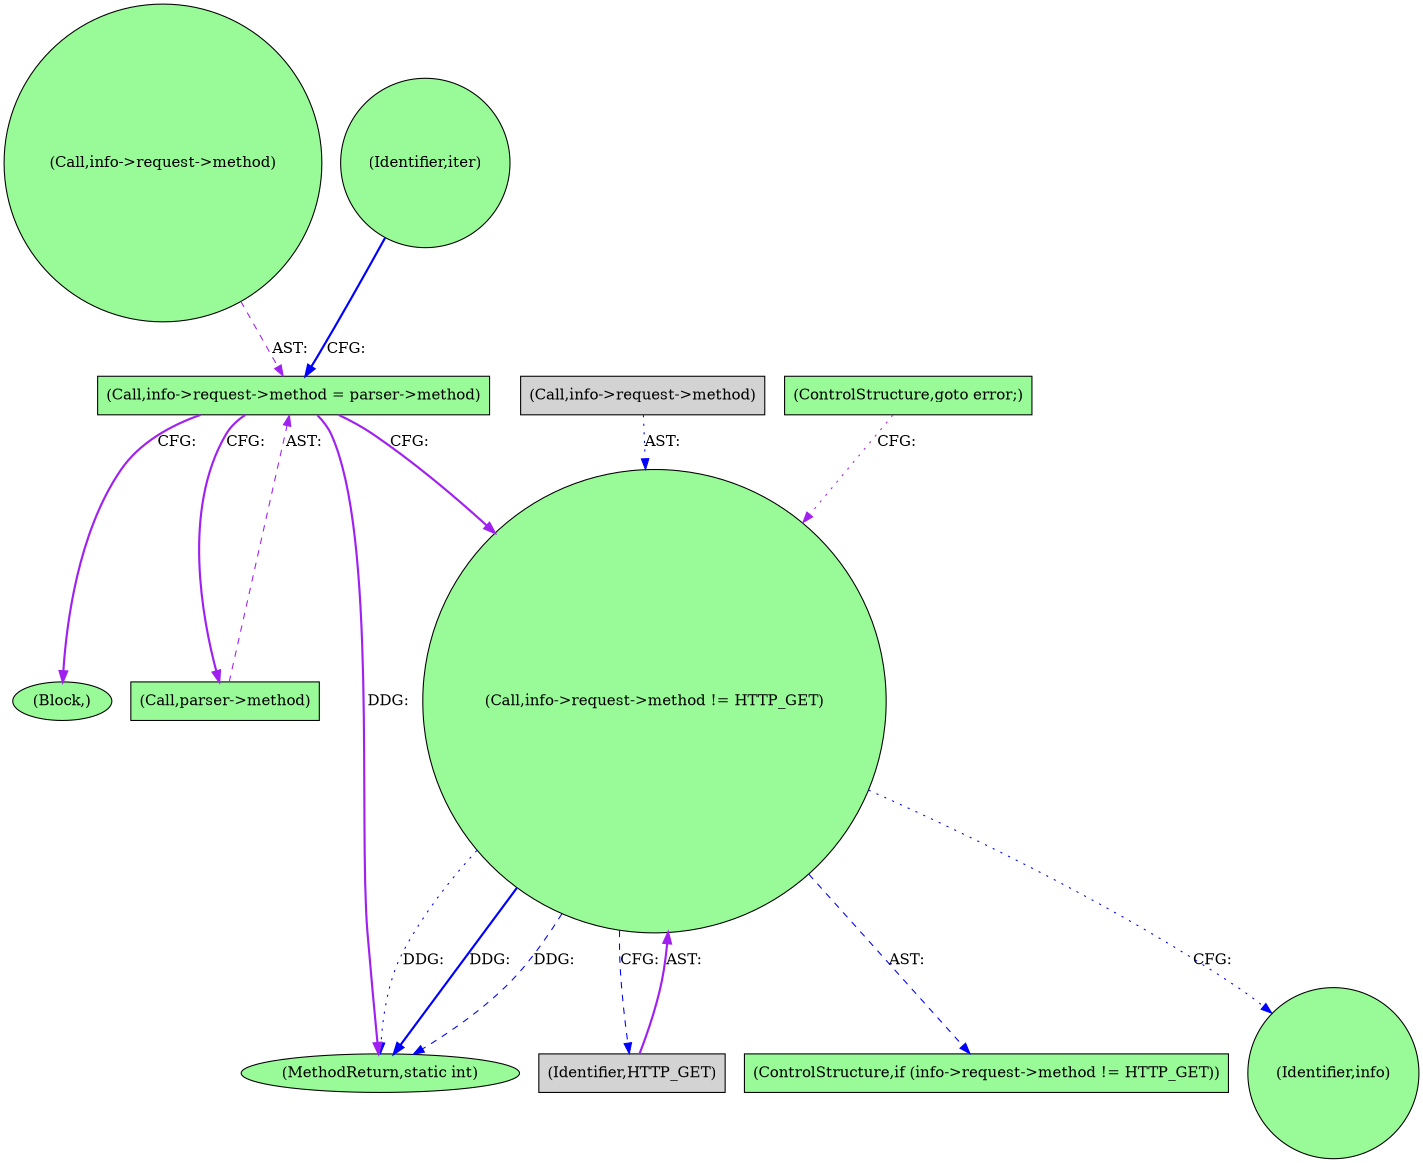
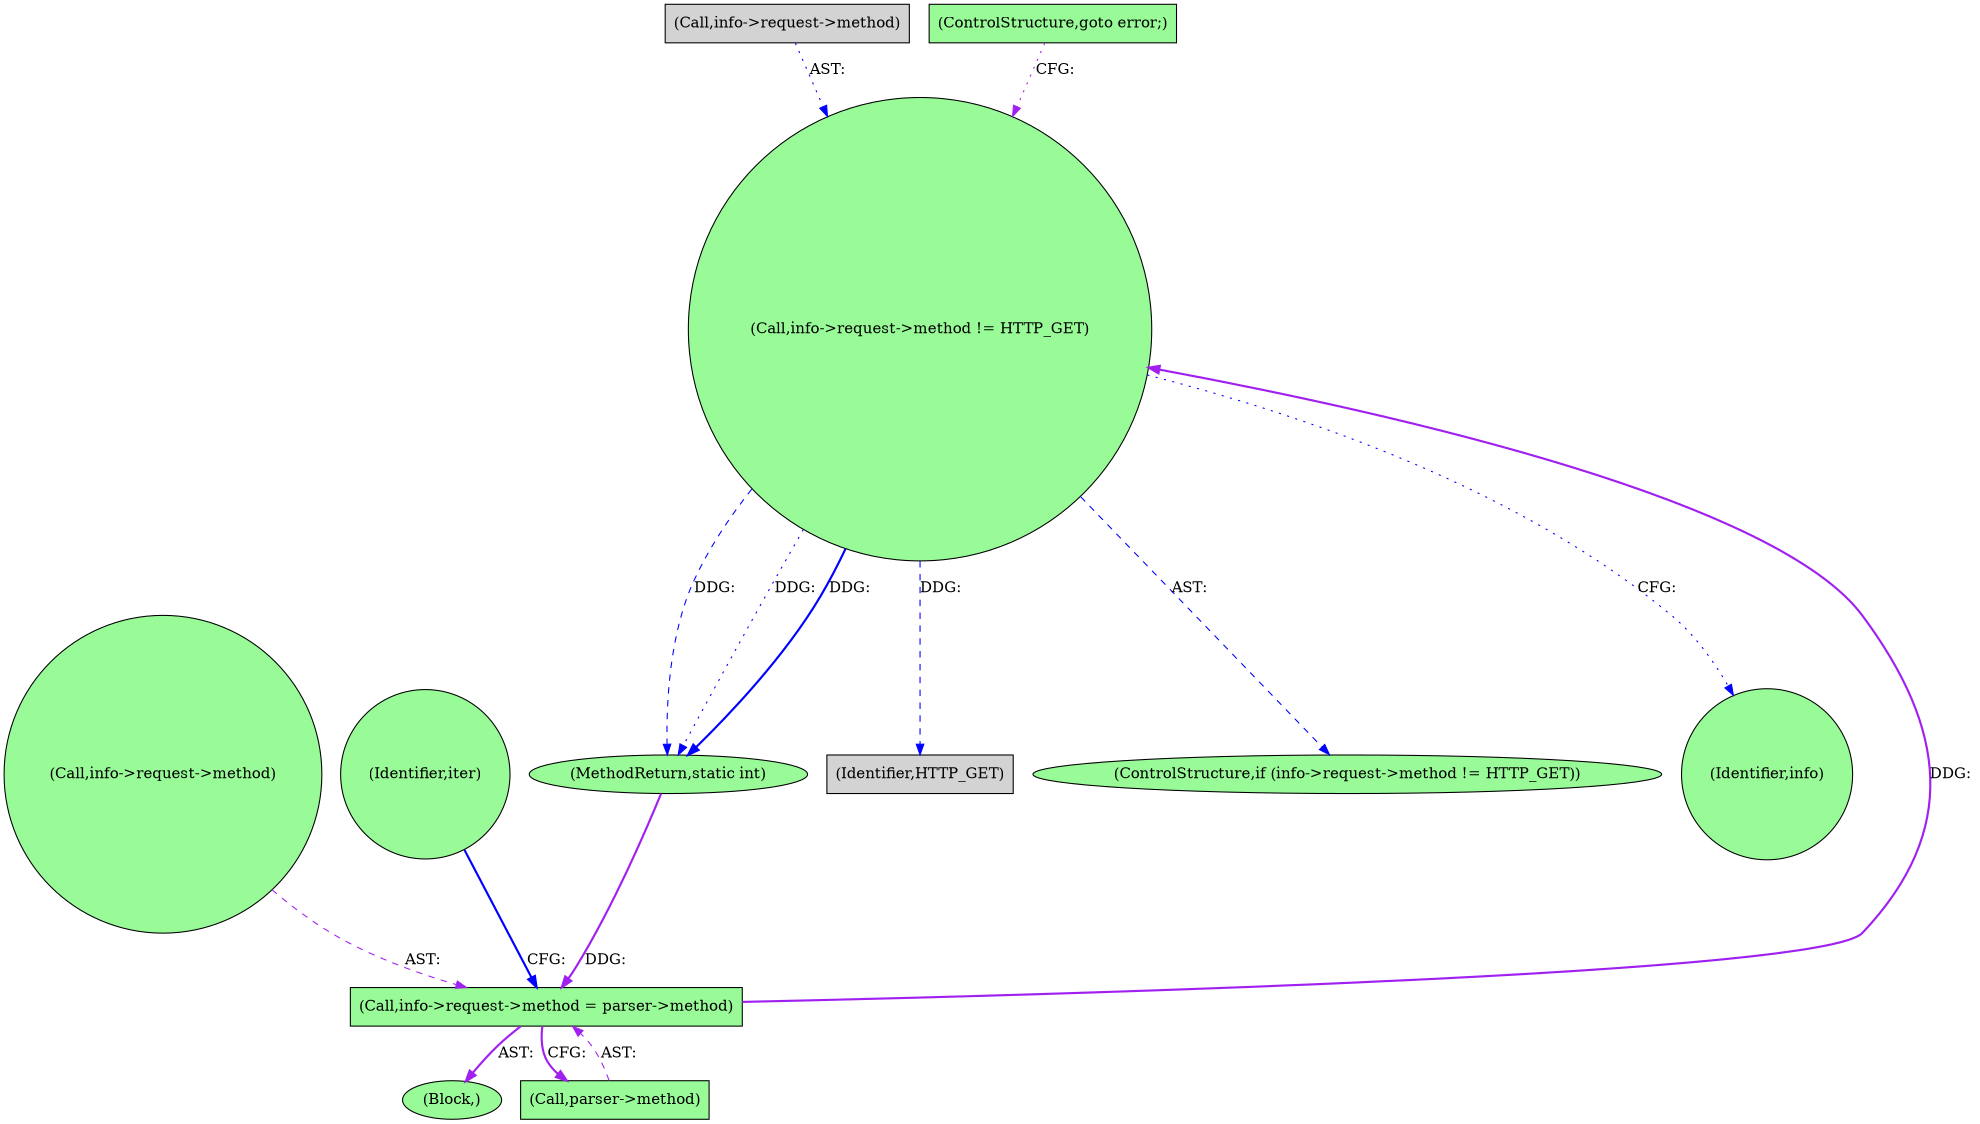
edge "(Call,info->request->method = parser->method)" -> "(Block,)": label "CFG: " -> "AST: "
edge "(Call,info->request->method = parser->method)" -> "(Call,info->request->method != HTTP_GET)": label "CFG: " -> "DDG: "
edge "(Call,info->request->method = parser->method)" -> "(MethodReturn,static int)": reversed
edge "(Call,info->request->method != HTTP_GET)" -> "(Identifier,HTTP_GET)": label "CFG: " -> "DDG: "
edge "(Identifier,HTTP_GET)" -> "(Call,info->request->method != HTTP_GET)": removed, label "AST:"
node "(ControlStructure,if (info->request->method != HTTP_GET))": shape box -> ellipse
